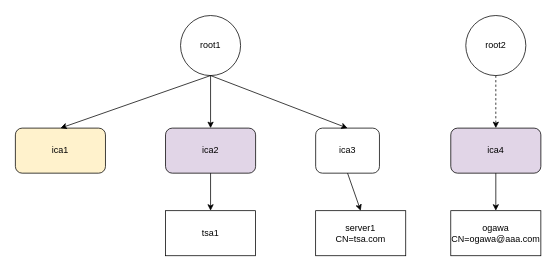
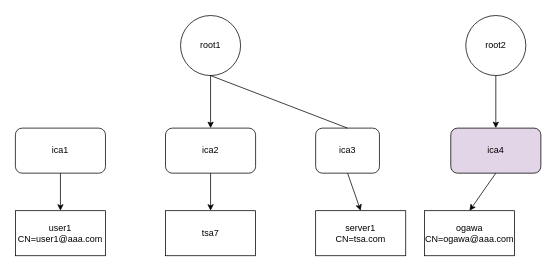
edge "root2" -> "ica4": style dashed -> solid
edge "root1" -> "ica1": removed
edge "root1" -> "ica3": arrowhead classic -> none
node "ica1": fillcolor #fff2cc -> #ffffff
node "ica2": fillcolor #e1d5e7 -> #ffffff
edge "ica1" -> "user1 CN=user1@aaa.com": added
node "user1 CN=user1@aaa.com": added
node "tsa1": label "tsa1" -> "tsa7"
node "ogawa CN=ogawa@aaa.com": moved (495, 233) -> (469, 233)
